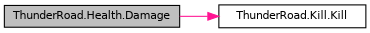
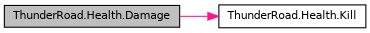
node "ThunderRoad.Kill.Kill": label "ThunderRoad.Kill.Kill" -> "ThunderRoad.Health.Kill"
